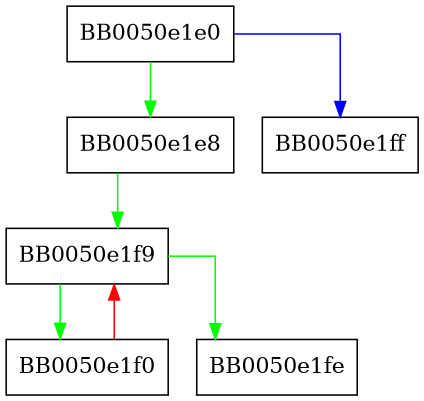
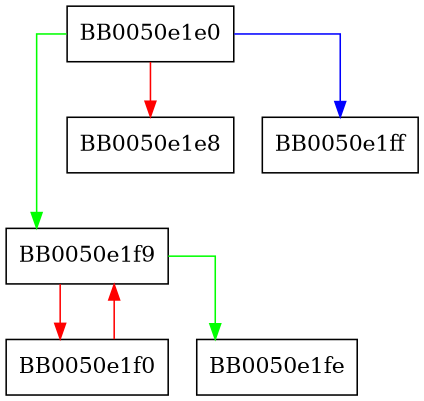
edge "BB0050e1e0" -> "BB0050e1e8": color green -> red
edge "BB0050e1e8" -> "BB0050e1f9": now "BB0050e1e0" -> "BB0050e1f9"
edge "BB0050e1f9" -> "BB0050e1f0": color green -> red
